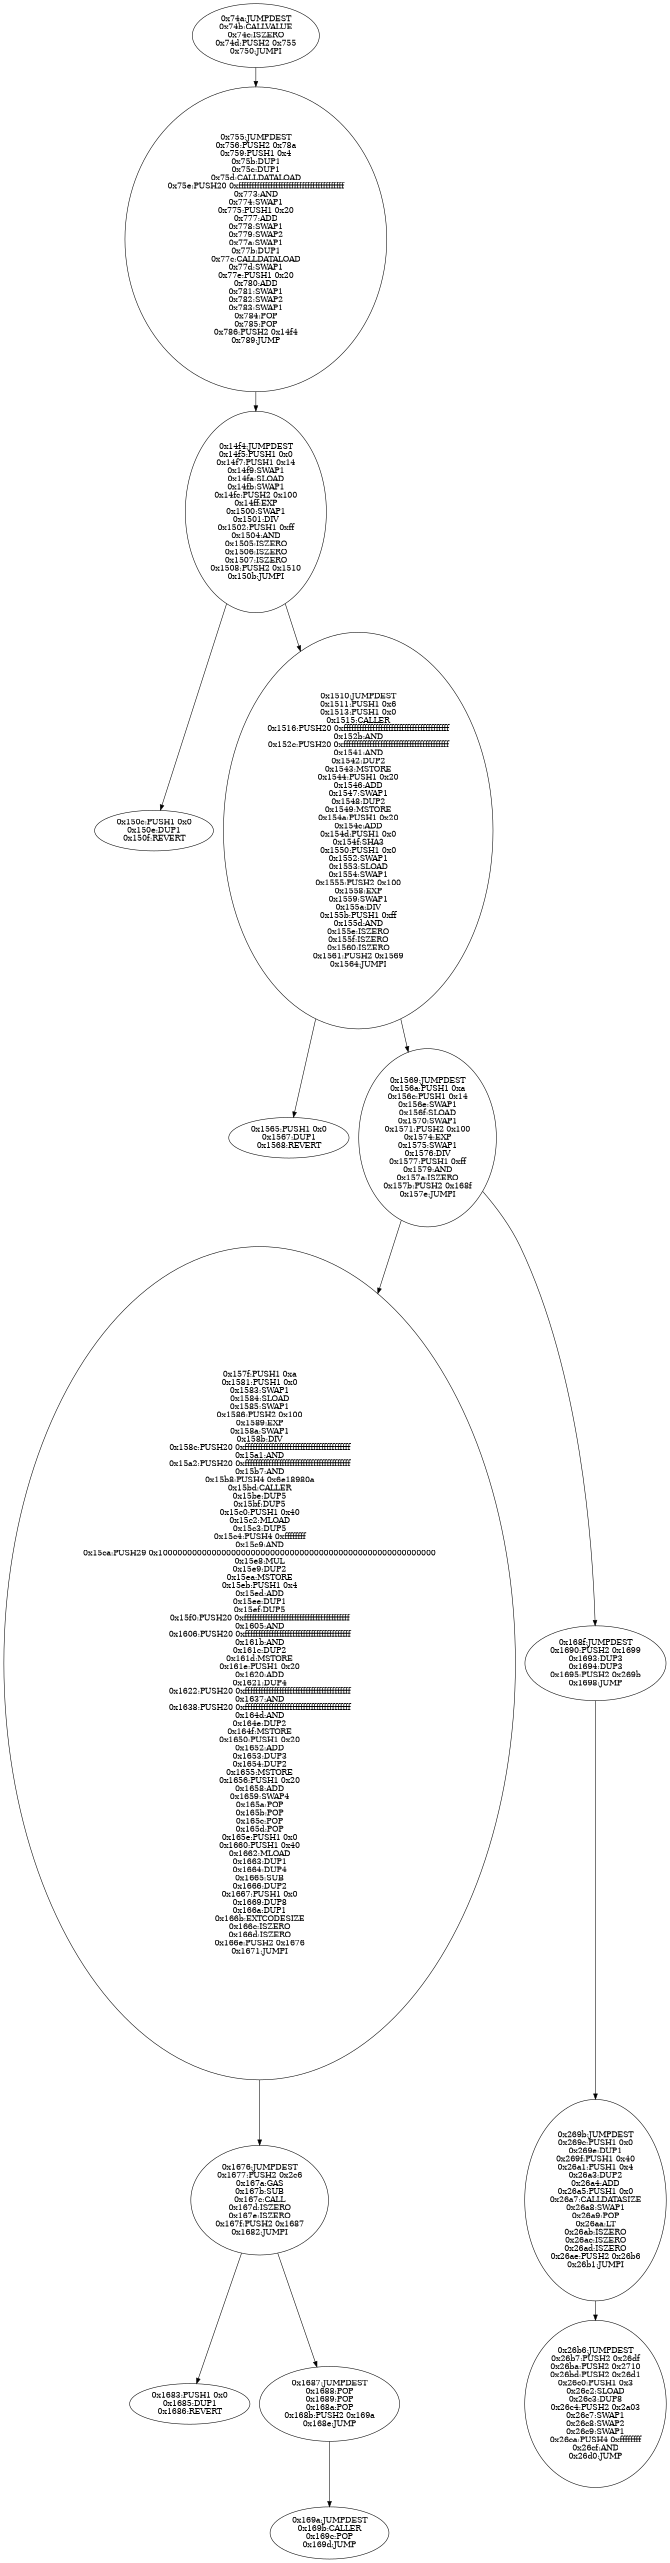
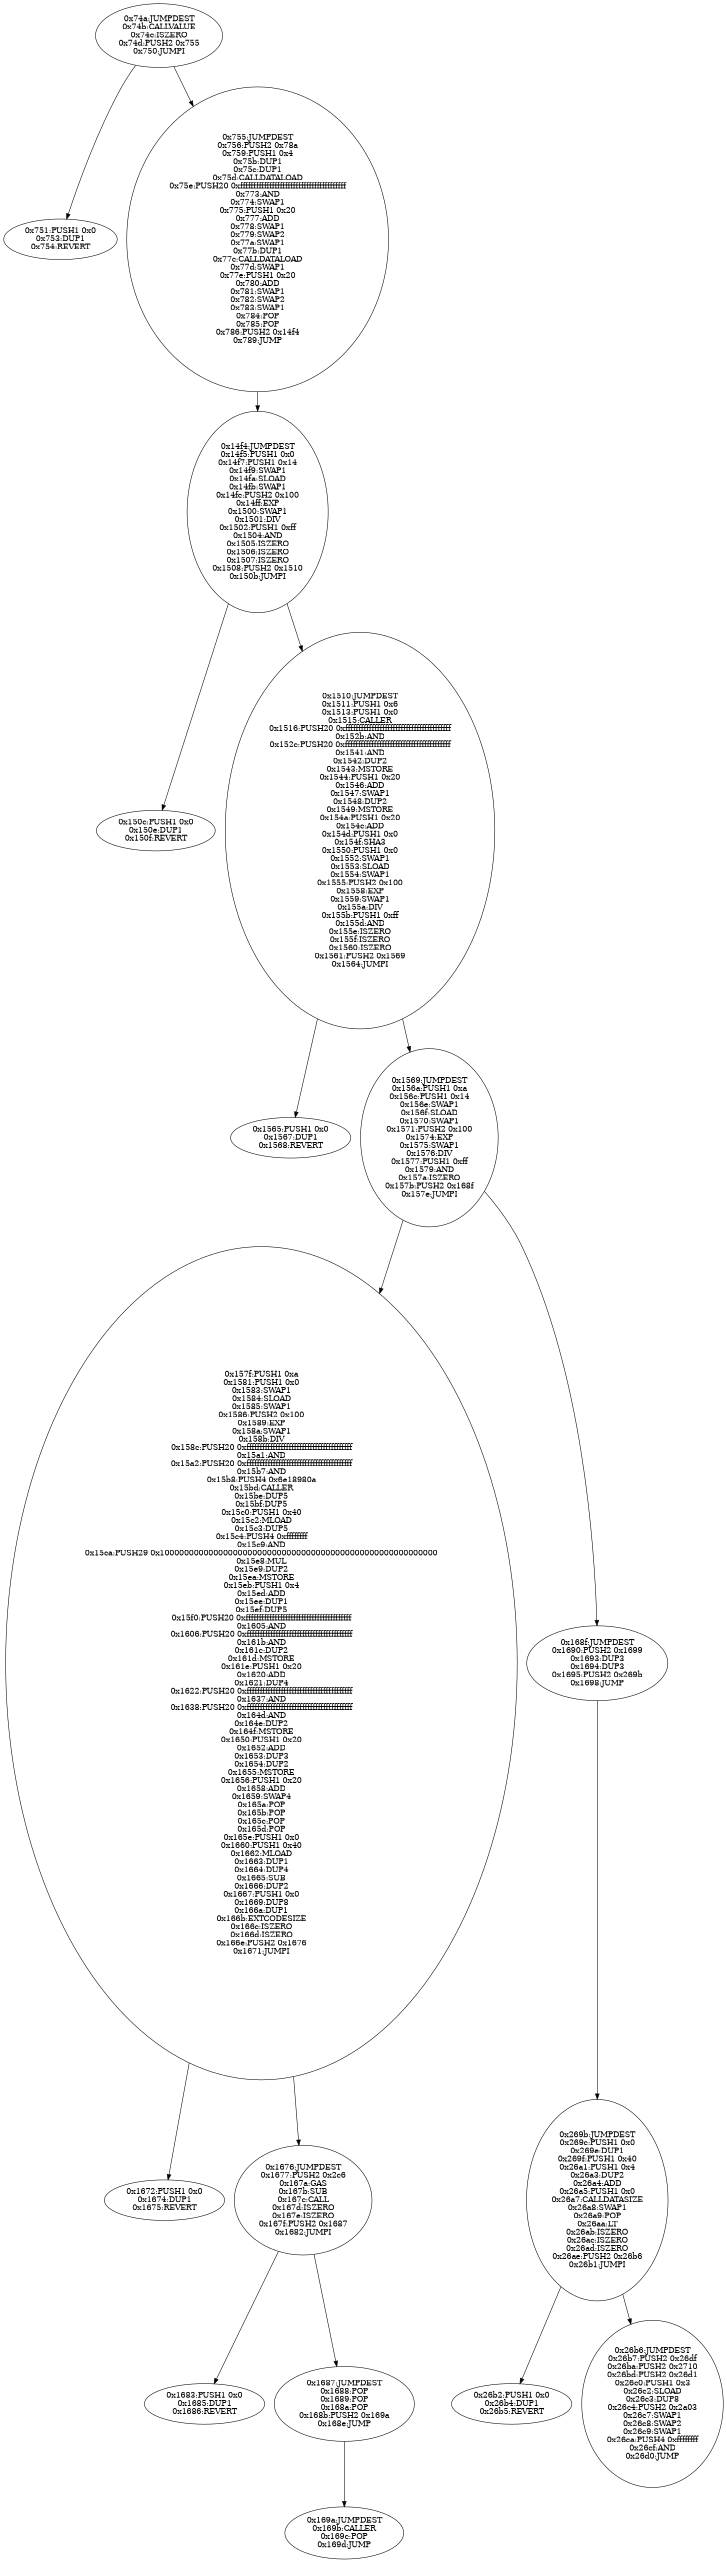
node "0x751:PUSH1 0x0 0x753:DUP1 0x754:REVERT": added
node "0x1672:PUSH1 0x0 0x1674:DUP1 0x1675:REVERT": added
node "0x26b2:PUSH1 0x0 0x26b4:DUP1 0x26b5:REVERT": added
